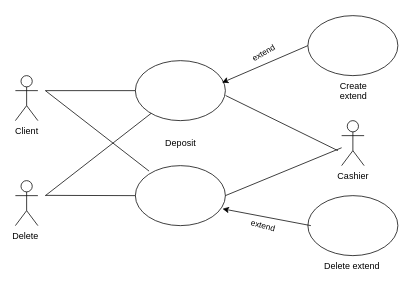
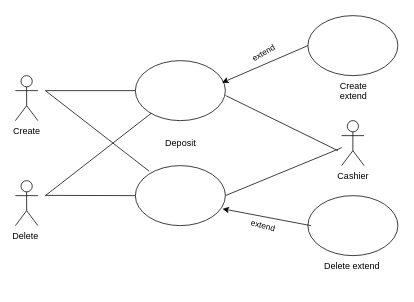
node "Client": label "Client" -> "Create"
